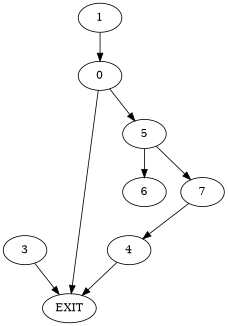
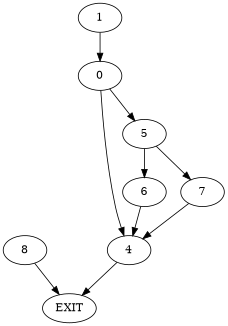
edge "0" -> "EXIT": now "0" -> "4"
edge "6" -> "4": added
node "3": label "3" -> "8"
